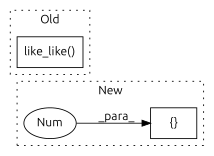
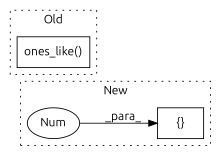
node "like_like()": label "like_like()" -> "ones_like()"
